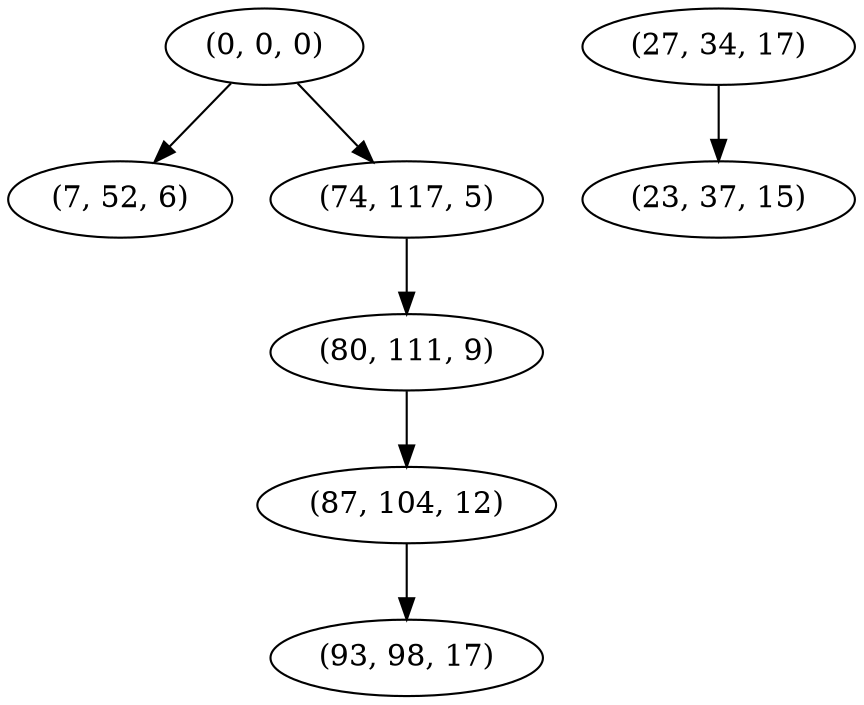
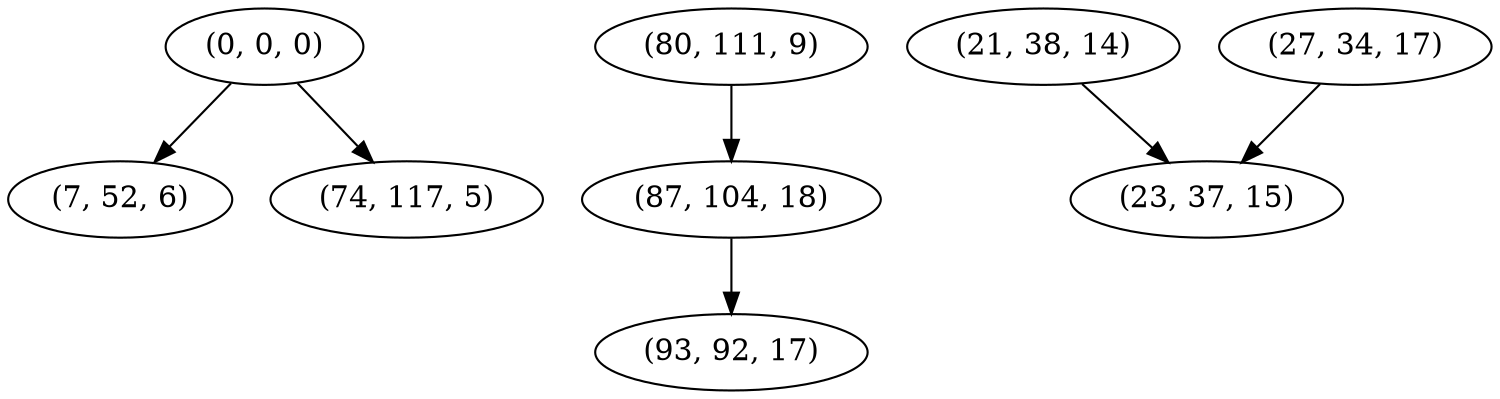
node "(21, 38, 14)": added
edge "(74, 117, 5)" -> "(80, 111, 9)": removed
node "(87, 104, 12)": label "(87, 104, 12)" -> "(87, 104, 18)"
node "(93, 98, 17)": label "(93, 98, 17)" -> "(93, 92, 17)"
